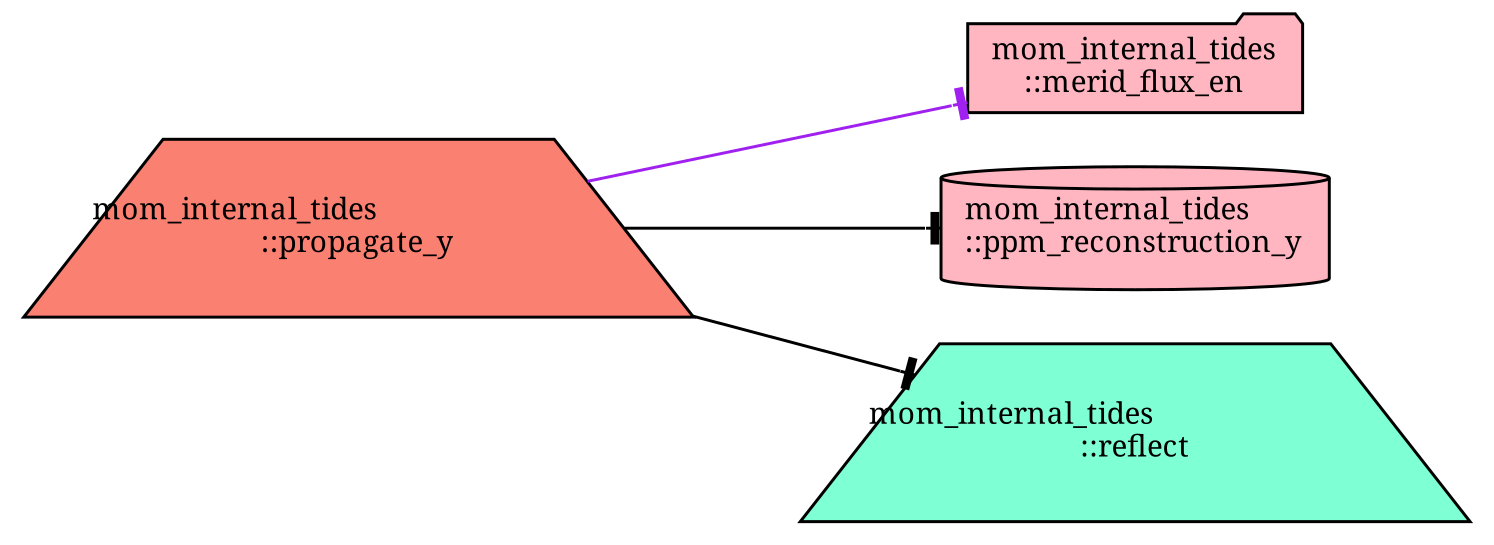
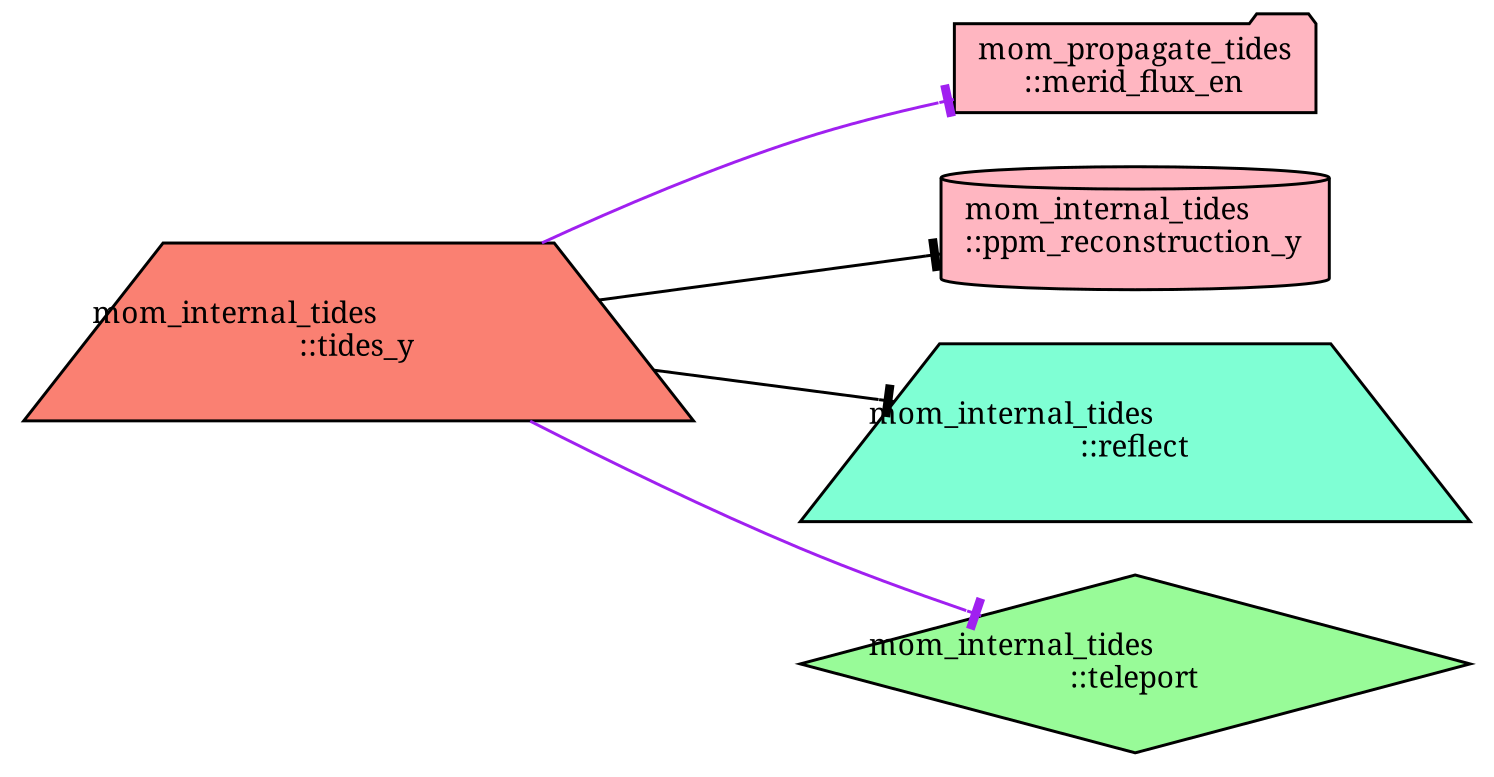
node "mom_internal_tides ::merid_flux_en": label "mom_internal_tides ::merid_flux_en" -> "mom_propagate_tides ::merid_flux_en"
node "mom_internal_tides ::propagate_y": label "mom_internal_tides ::propagate_y" -> "mom_internal_tides ::tides_y"
node "mom_internal_tides ::teleport": added
